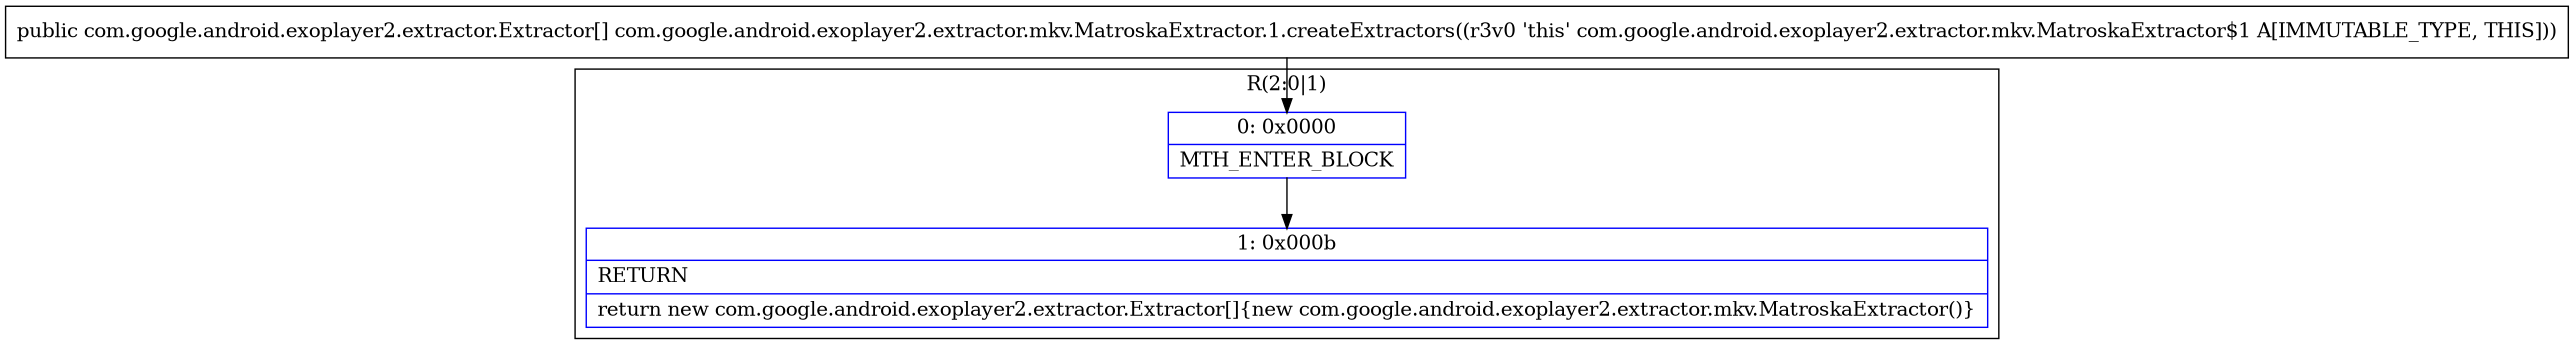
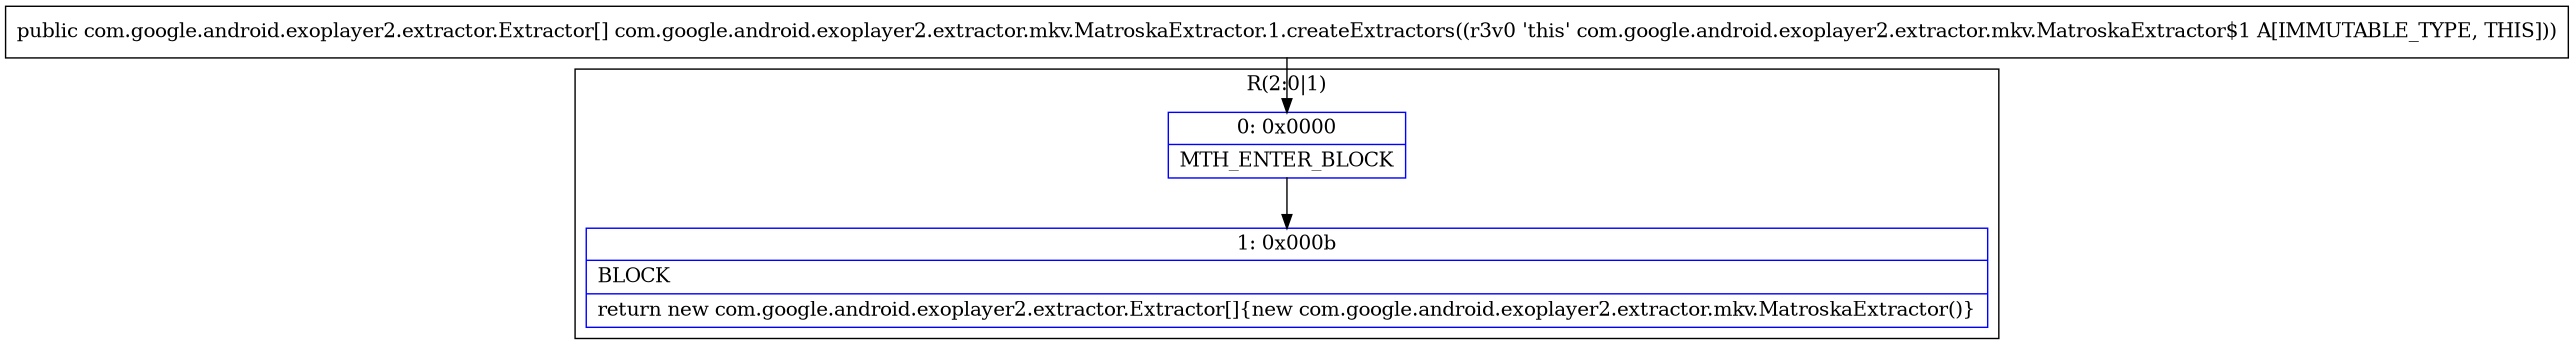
node "1: 0x000b": text "RETURN" -> "BLOCK"
